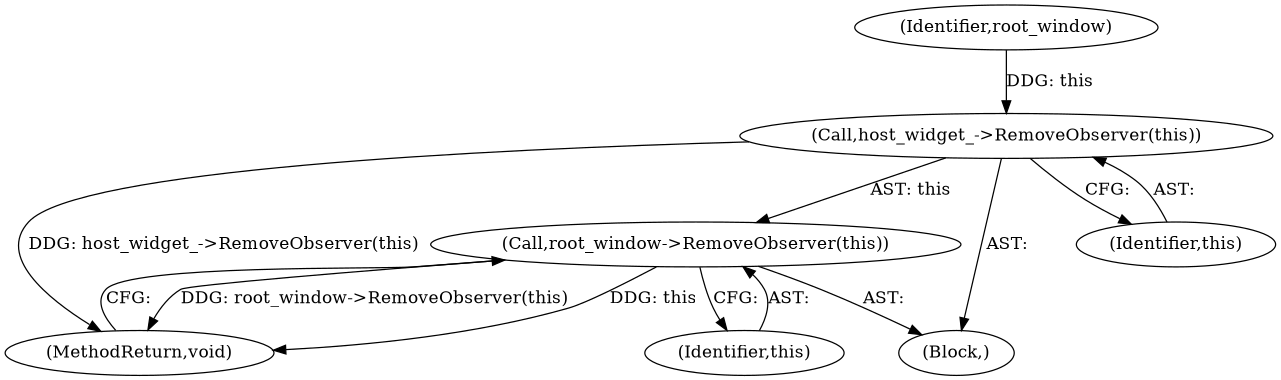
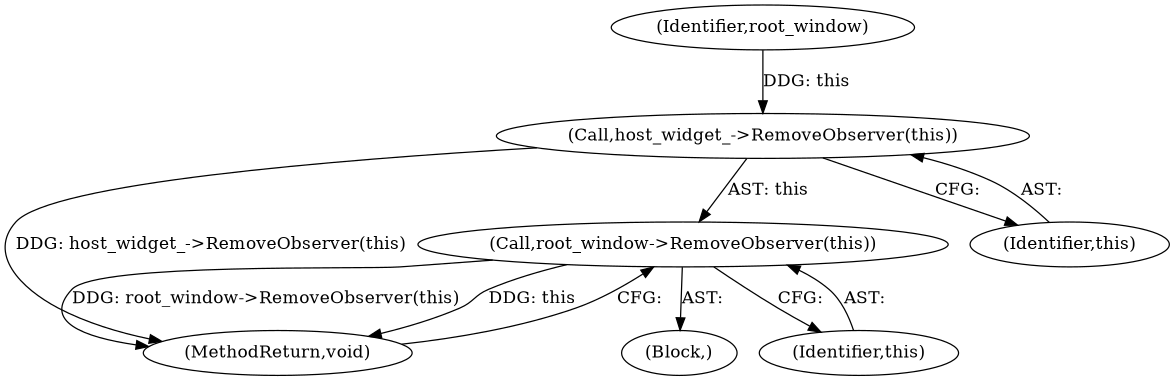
edge "(Call,host_widget_->RemoveObserver(this))" -> "(Block,)": removed, label "AST:"
